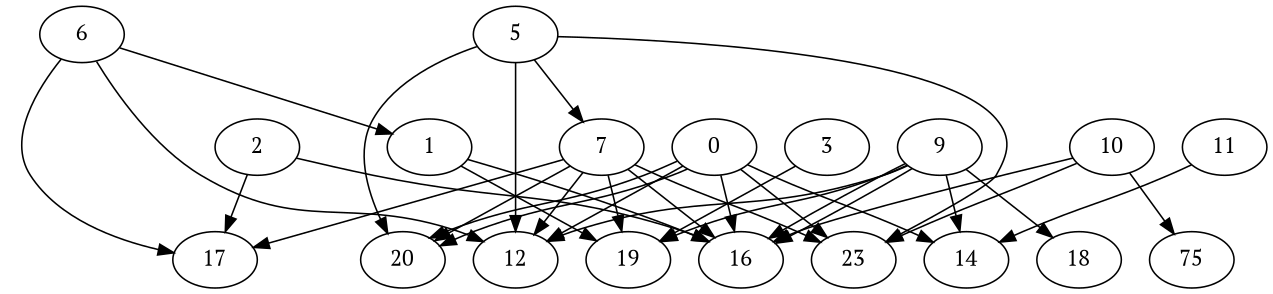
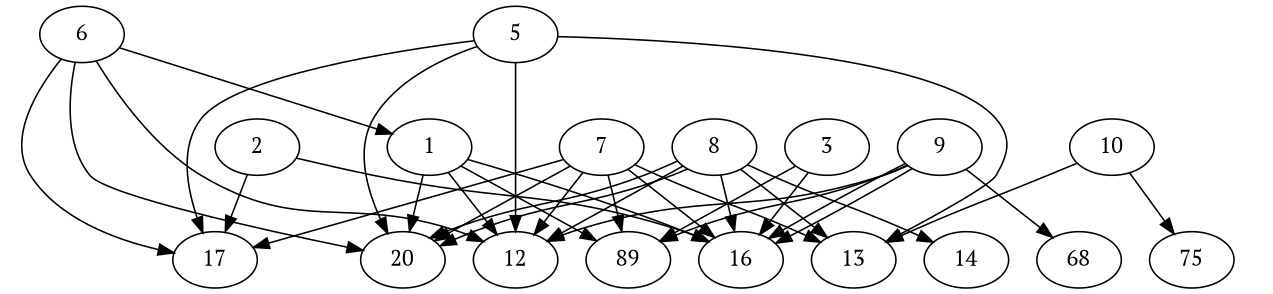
edge "5" -> "7": now "5" -> "17"
node "0": label "0" -> "8"
node "11": removed
edge "10" -> "16": now "3" -> "16"
edge "1" -> "20": added
edge "9" -> "14": removed
edge "1" -> "12": added
edge "6" -> "20": added
node "19": label "19" -> "89"
node "23": label "23" -> "13"
node "18": label "18" -> "68"
